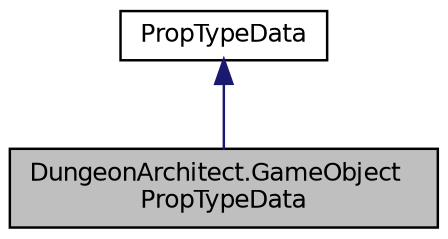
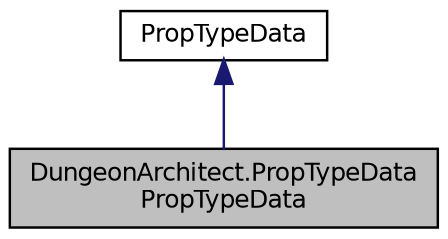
node "DungeonArchitect.GameObject PropTypeData": label "DungeonArchitect.GameObject PropTypeData" -> "DungeonArchitect.PropTypeData PropTypeData"
